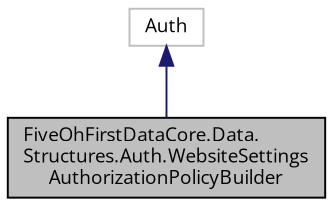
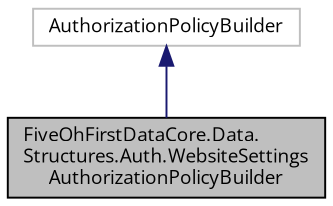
node "Auth": label "Auth" -> "AuthorizationPolicyBuilder"
